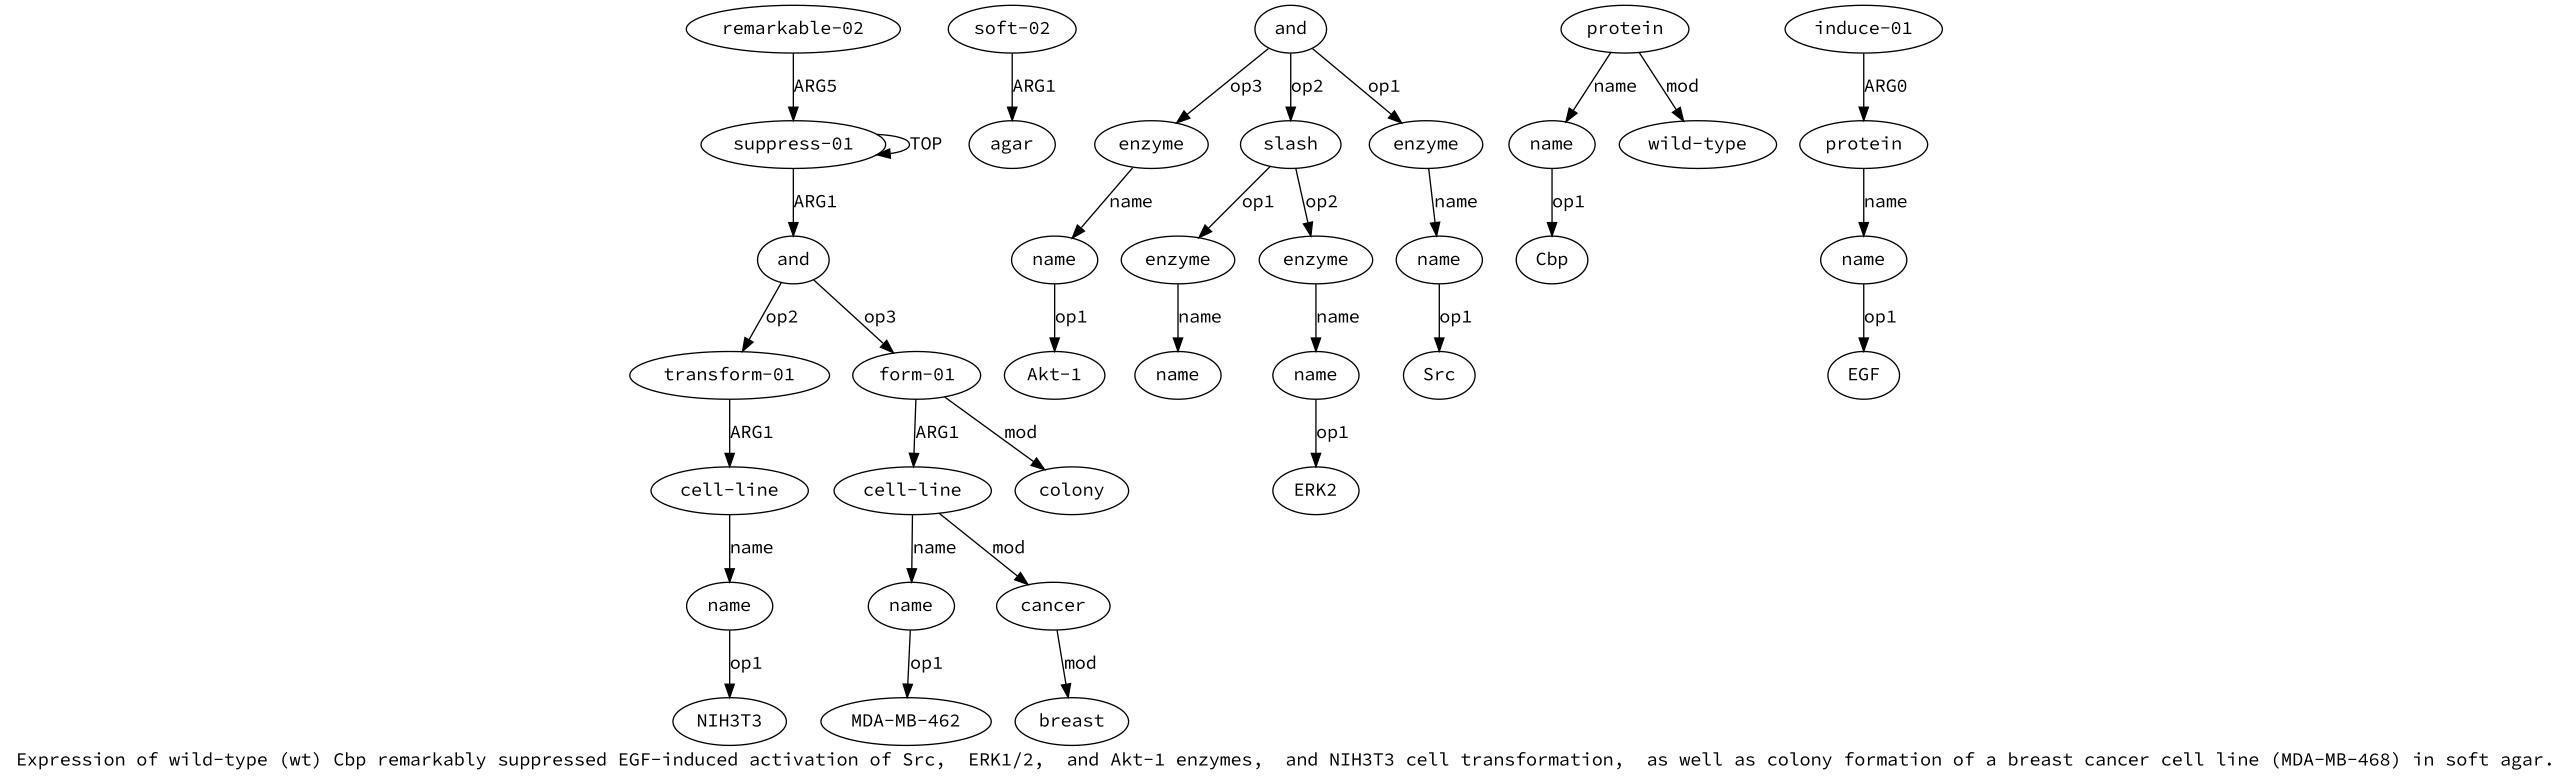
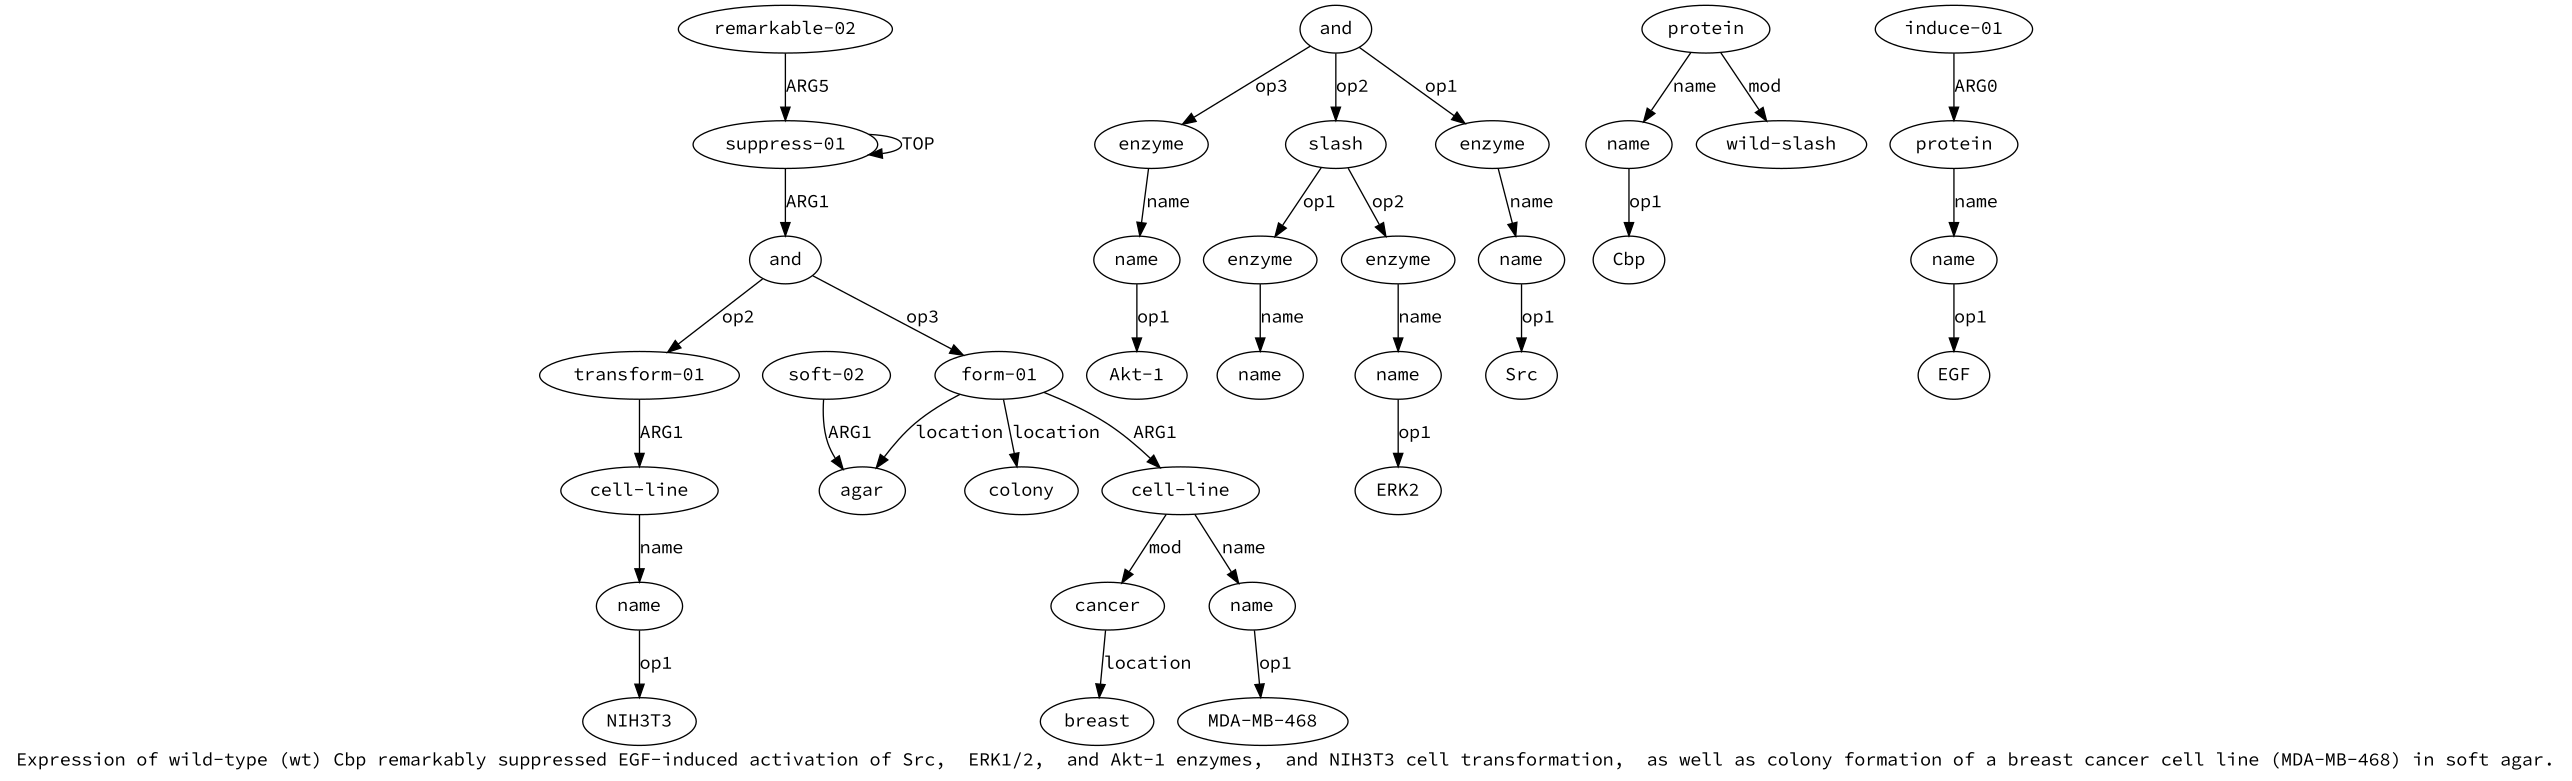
node "wild-type": label "wild-type" -> "wild-slash"
edge "form-01" -> "agar": added, label "location"
edge "form-01" -> "colony": label "mod" -> "location"
edge "cancer" -> "breast": label "mod" -> "location"
node "MDA-MB-462": label "MDA-MB-462" -> "MDA-MB-468"
